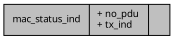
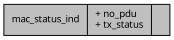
node "mac_status_ind": text "+ tx_ind" -> "+ tx_status"
